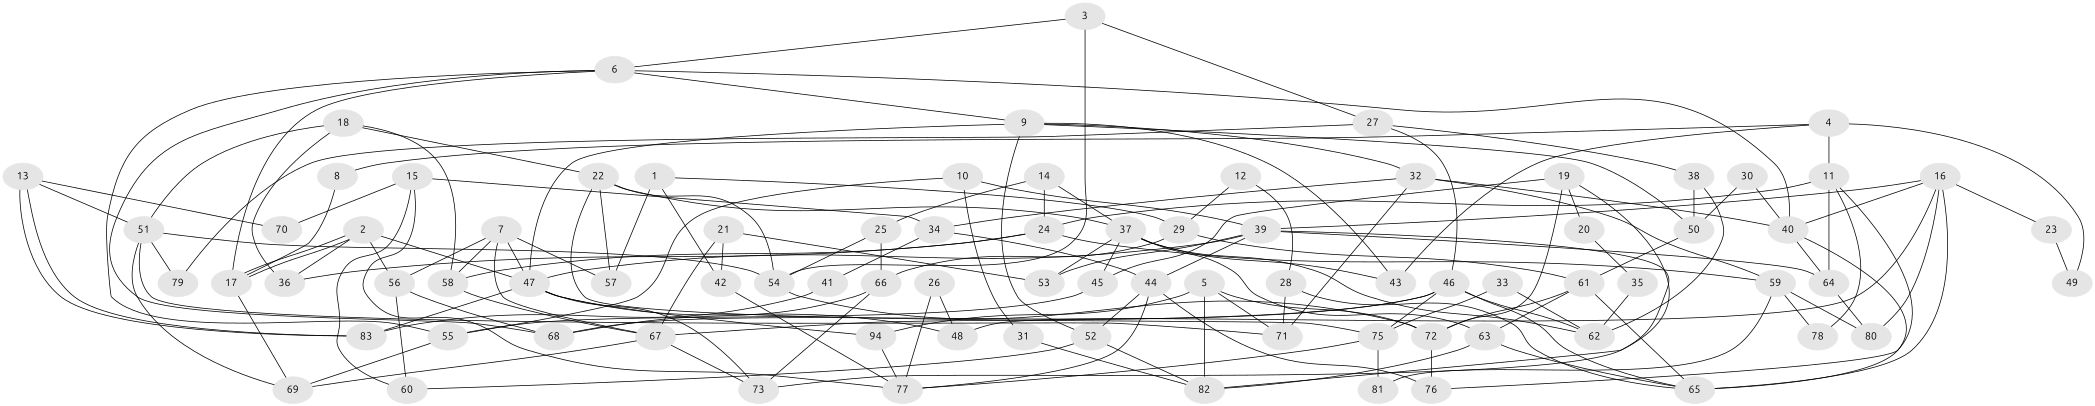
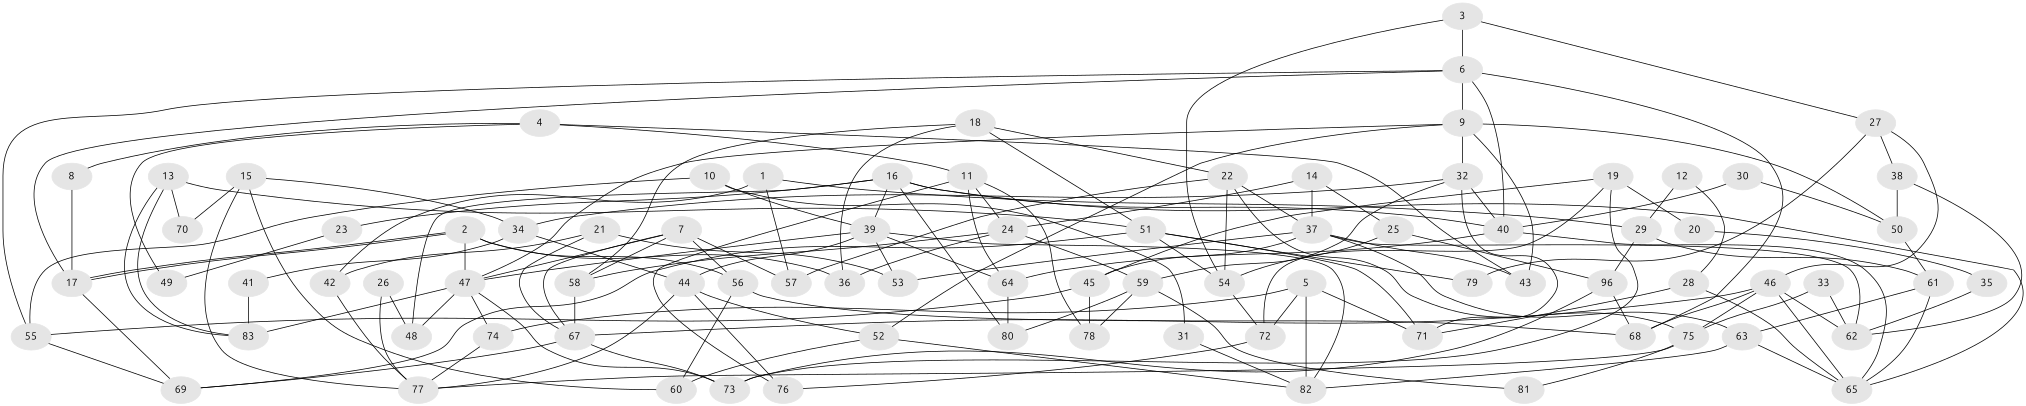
node "66": label "66" -> "96"
edge "61" -- "72": removed
edge "45" -- "78": added
node "94": label "94" -> "74"
